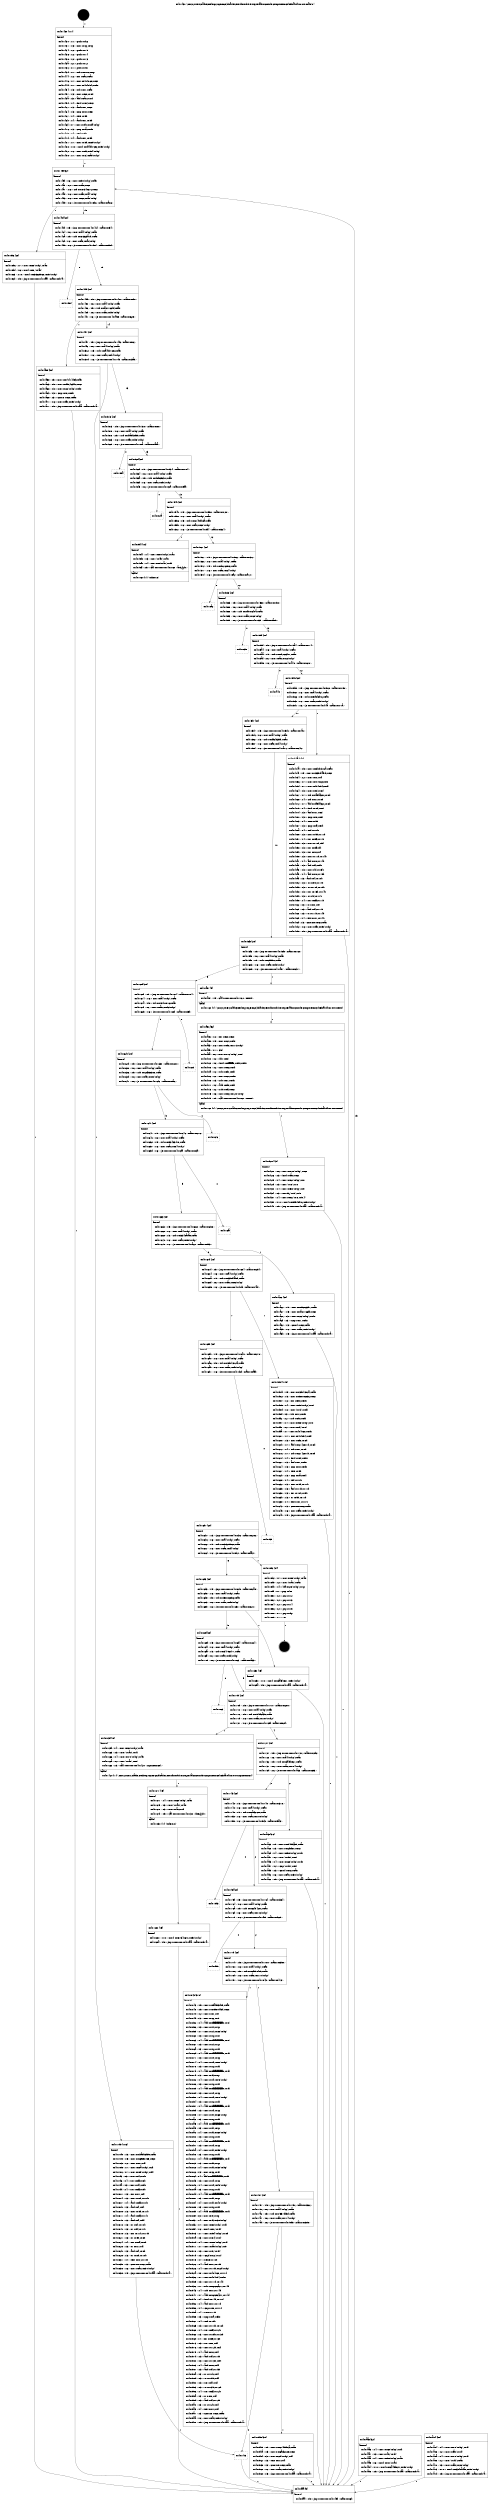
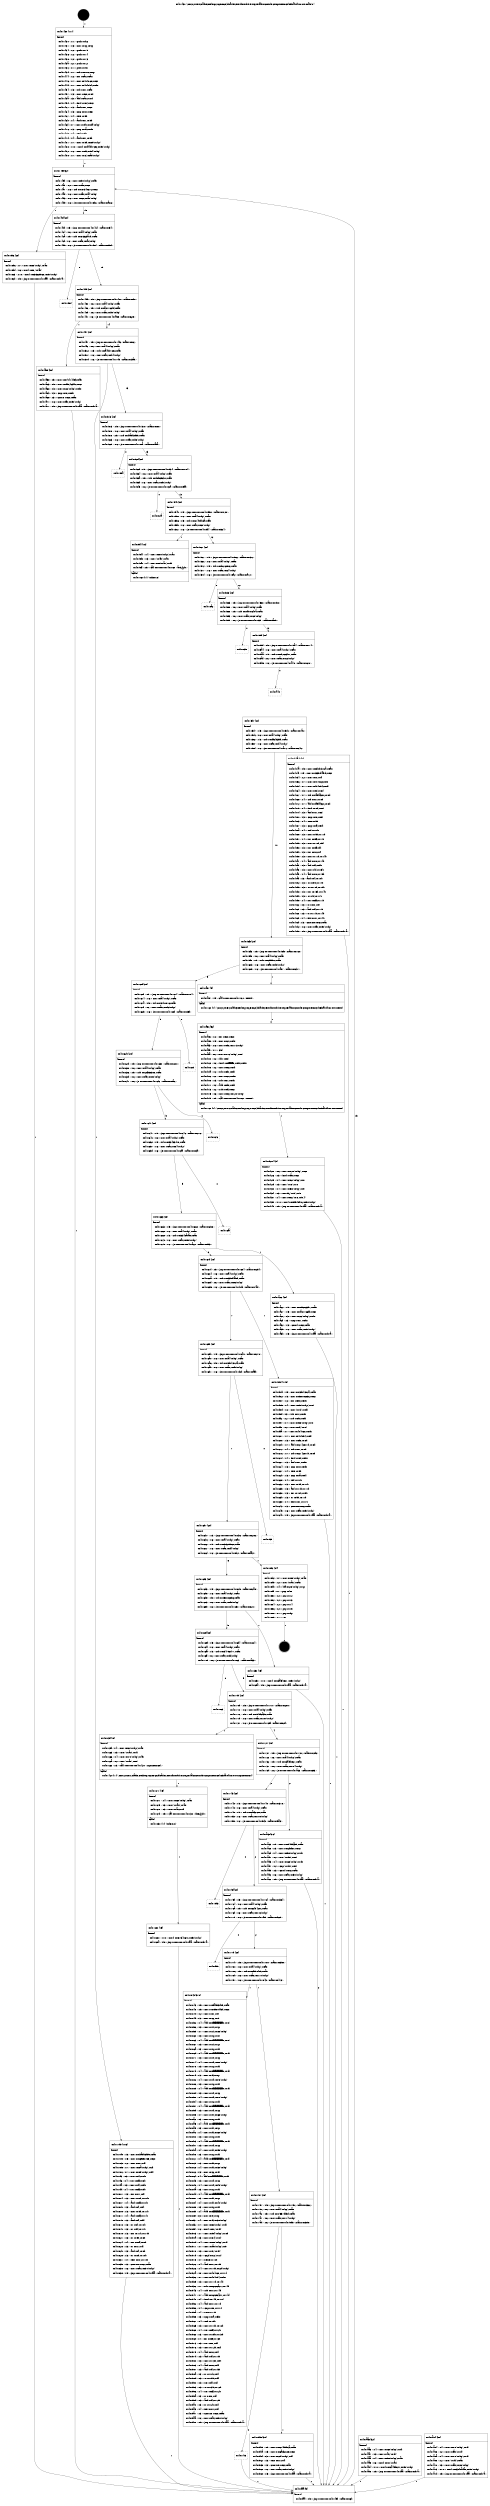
node "0x4015bb [28]": removed
edge "0x40169b [28]" -> "0x4016b7 [28]": added, label "7"
edge "0x4017d9 [106]" -> "0x4017b3": now "0x4017d9 [106]" -> "0x401faa [5]"
